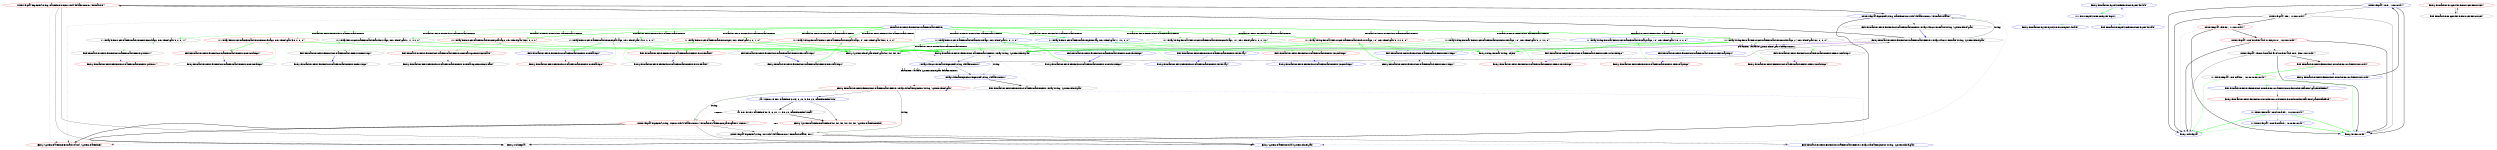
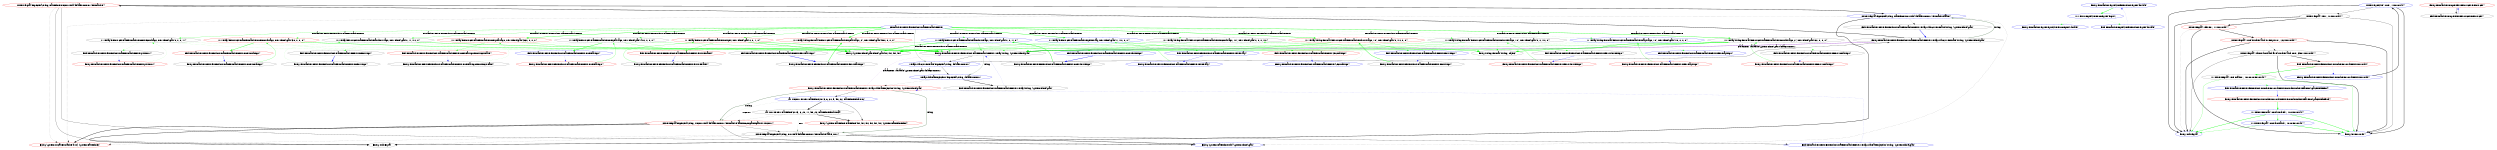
node "Assert.Equal(''one'', 1.ToWords())": label "Assert.Equal(''one'', 1.ToWords())" -> "Assert.ByteSize(''one'', 1.ToWords())"
node "Entry System.DateTime.Humanize(bool, System.DateTime?)": label "Entry System.DateTime.Humanize(bool, System.DateTime?)" -> "Entry System.Local.Humanize(bool, System.DateTime?)"
